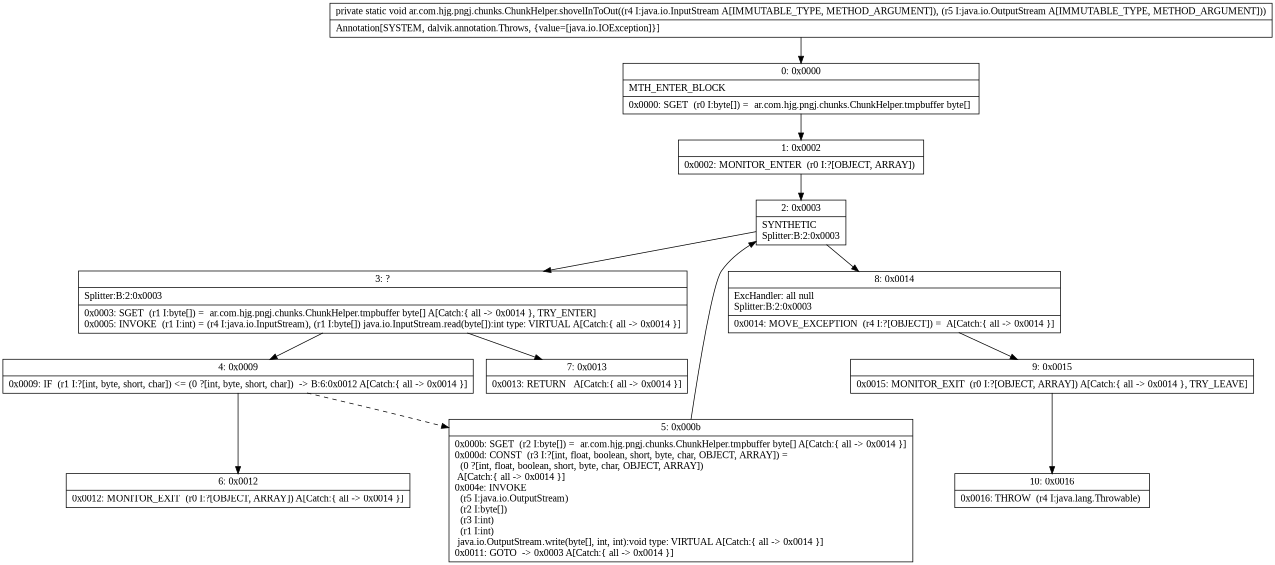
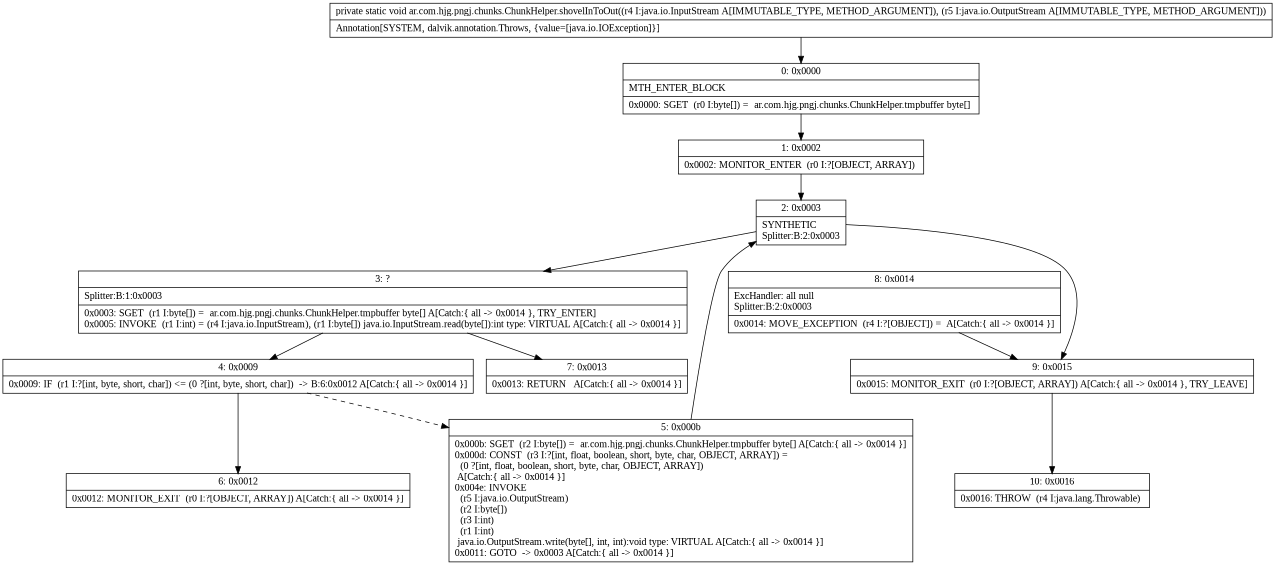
edge "2: 0x0003" -> "8: 0x0014": now "2: 0x0003" -> "9: 0x0015"
node "3: ?": text "Splitter:B:2:0x0003" -> "Splitter:B:1:0x0003"
